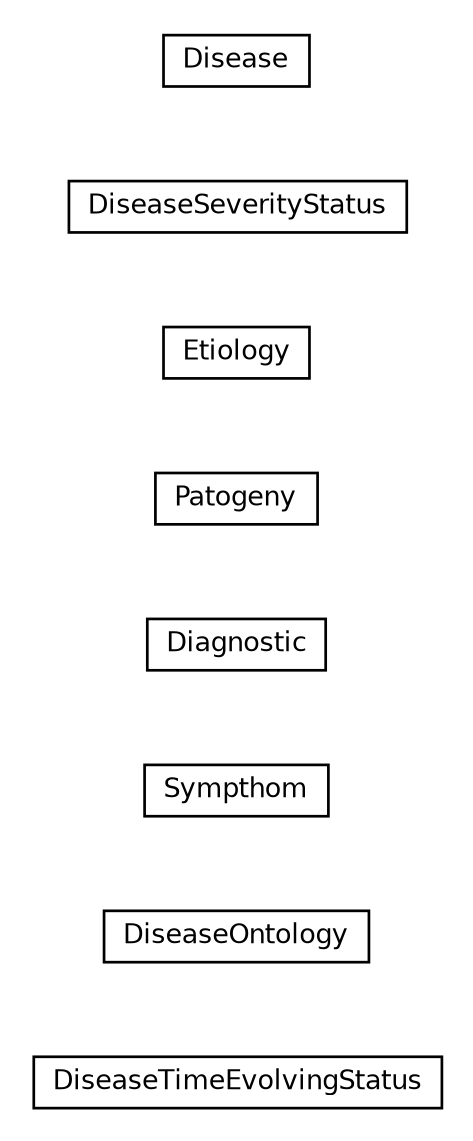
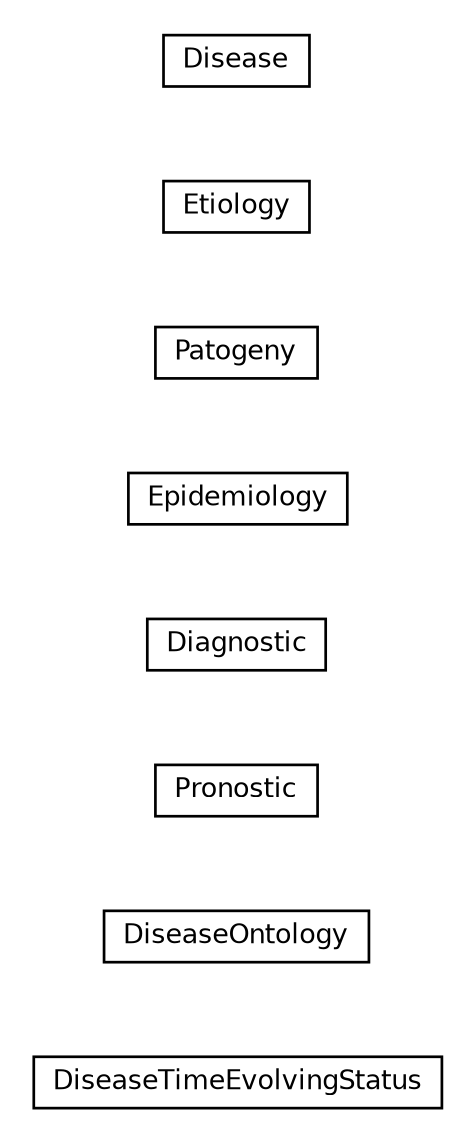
node "DiseaseSeverityStatus": removed
node "Epidemiology": added
node "Pronostic": added
node "Sympthom": removed
